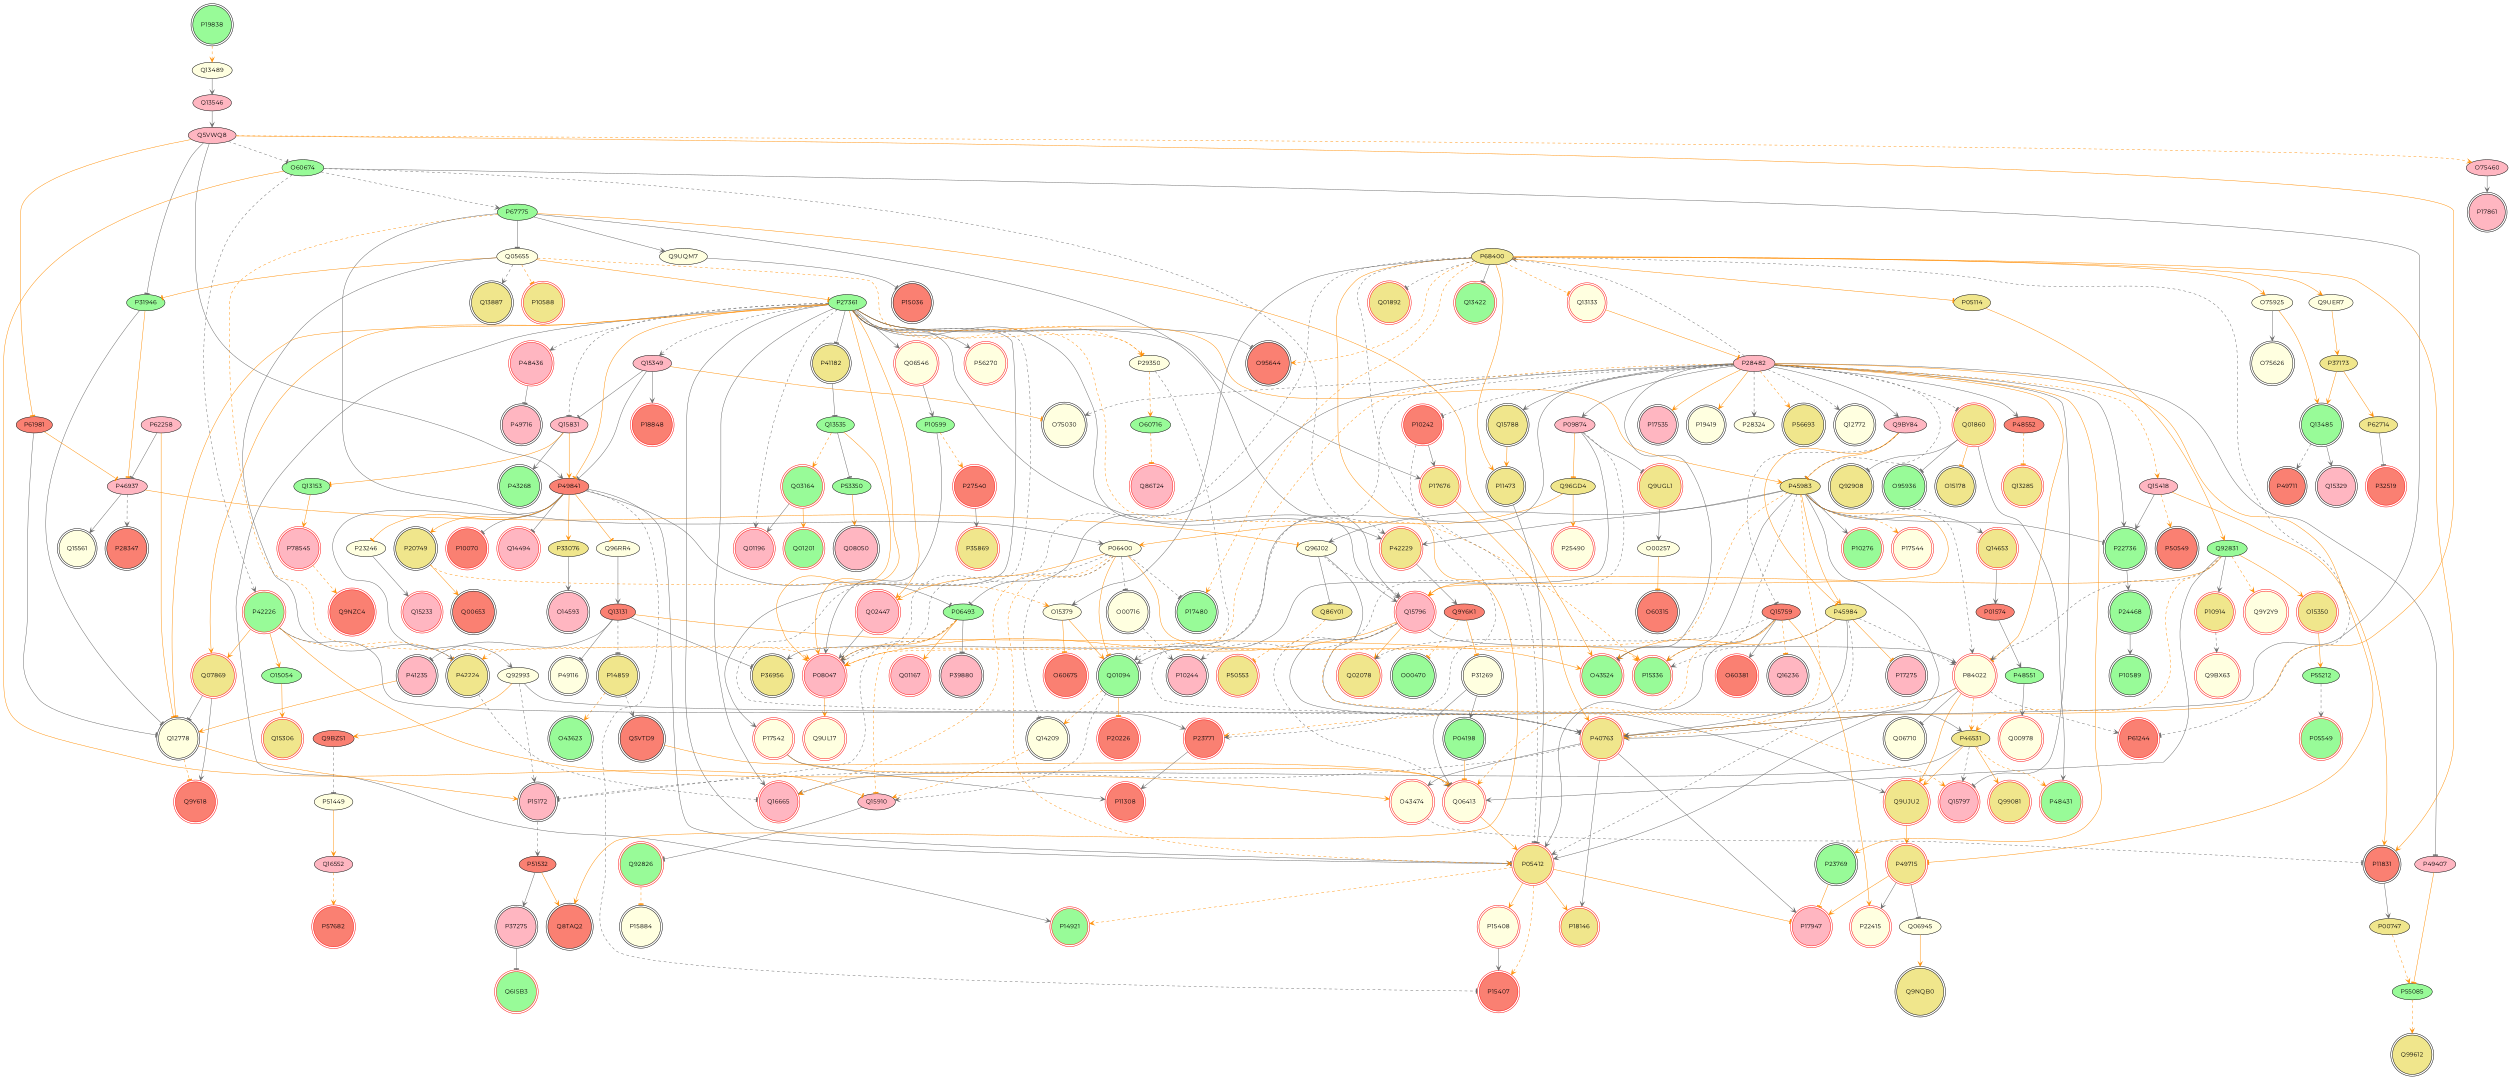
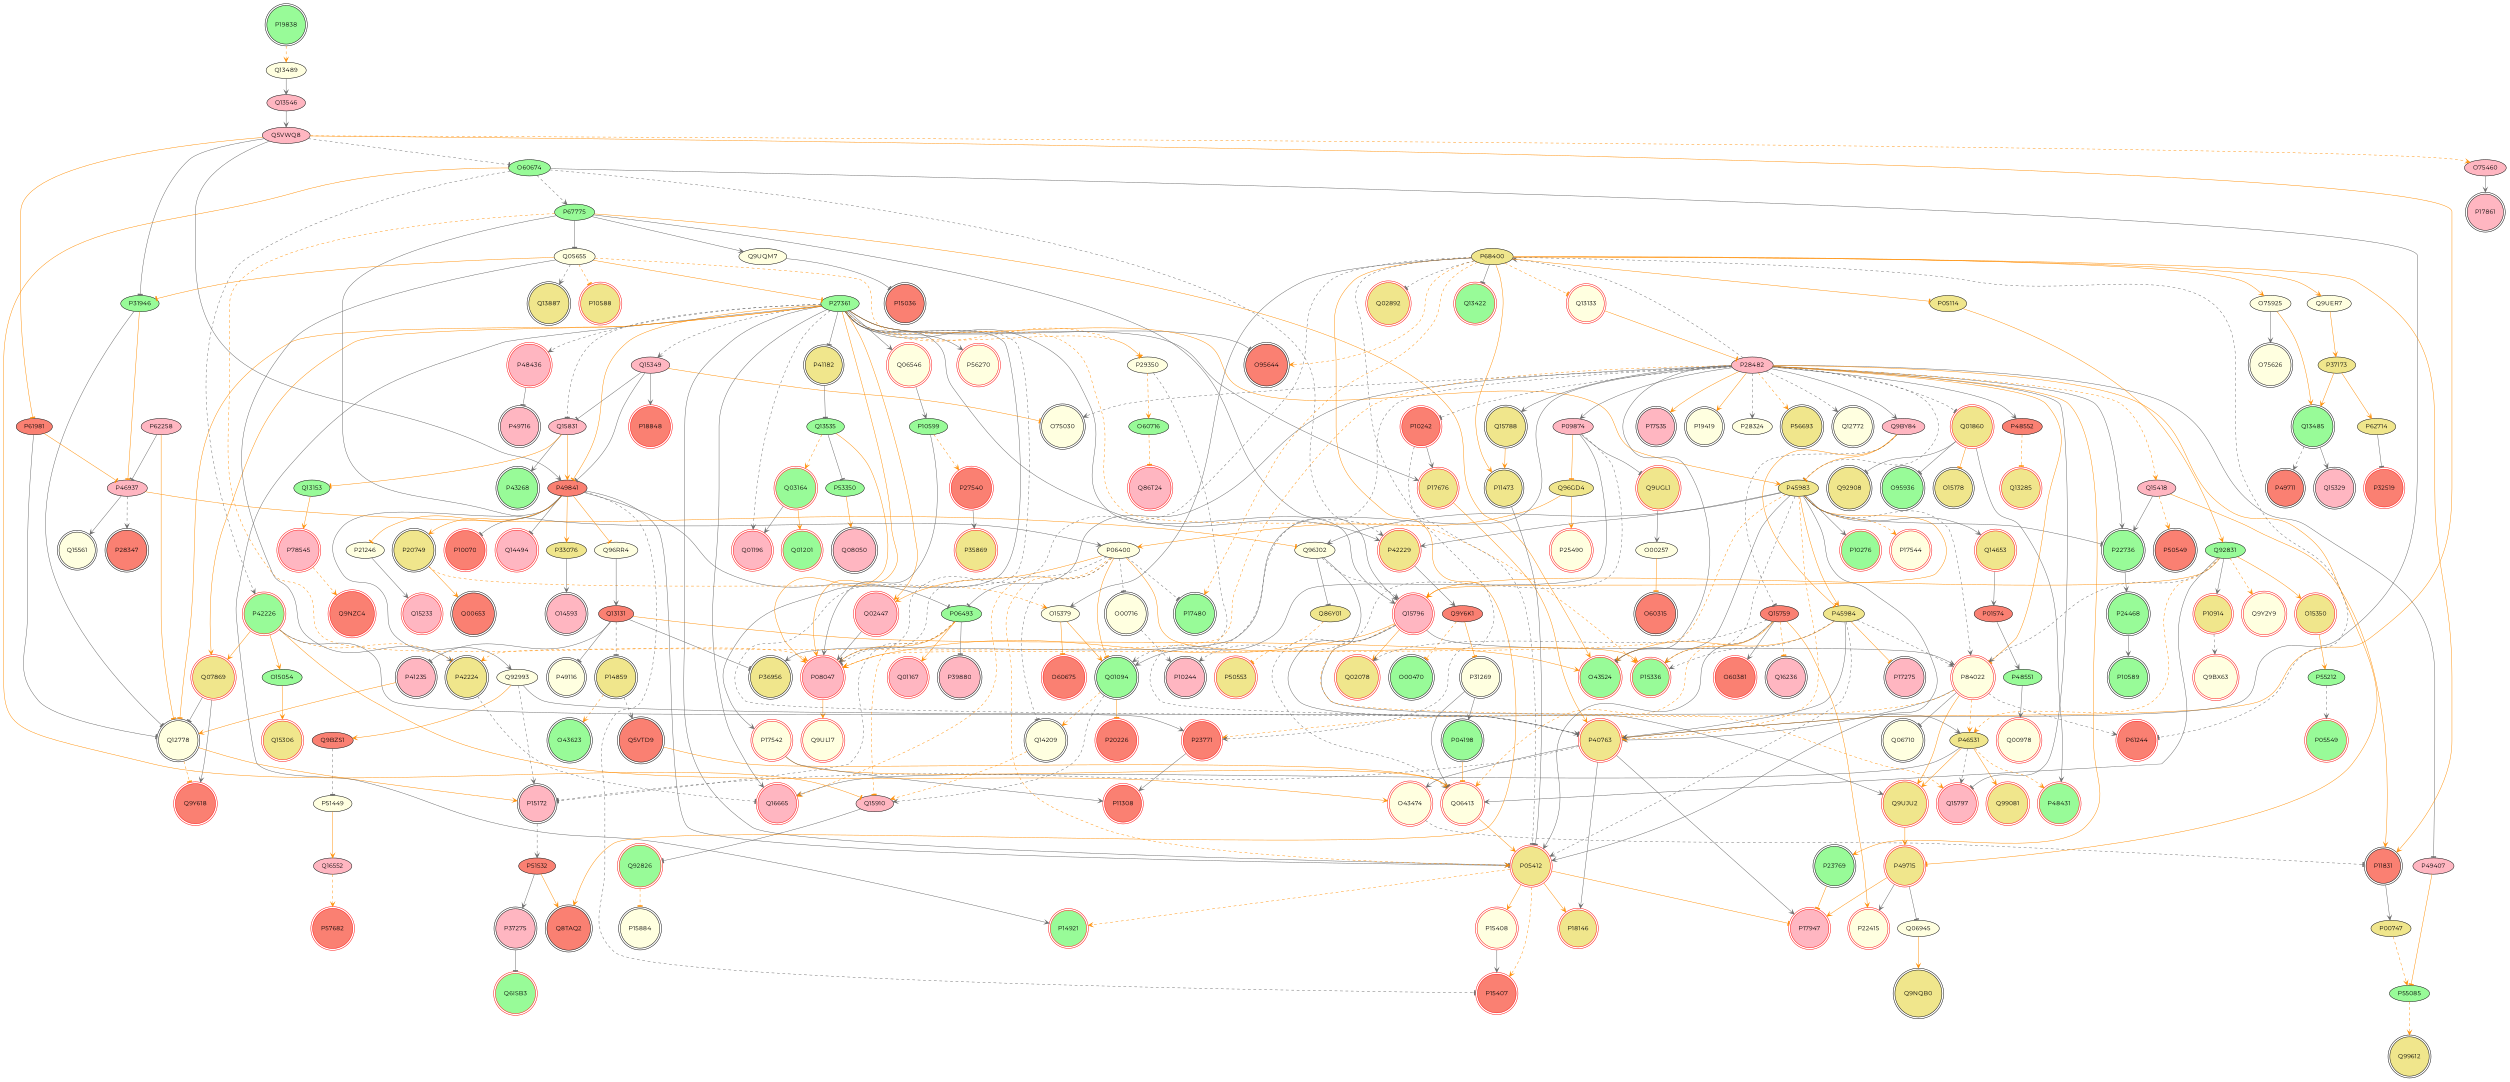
node "Q01892": label "Q01892" -> "Q02892"
node "P23246": label "P23246" -> "P21246"
